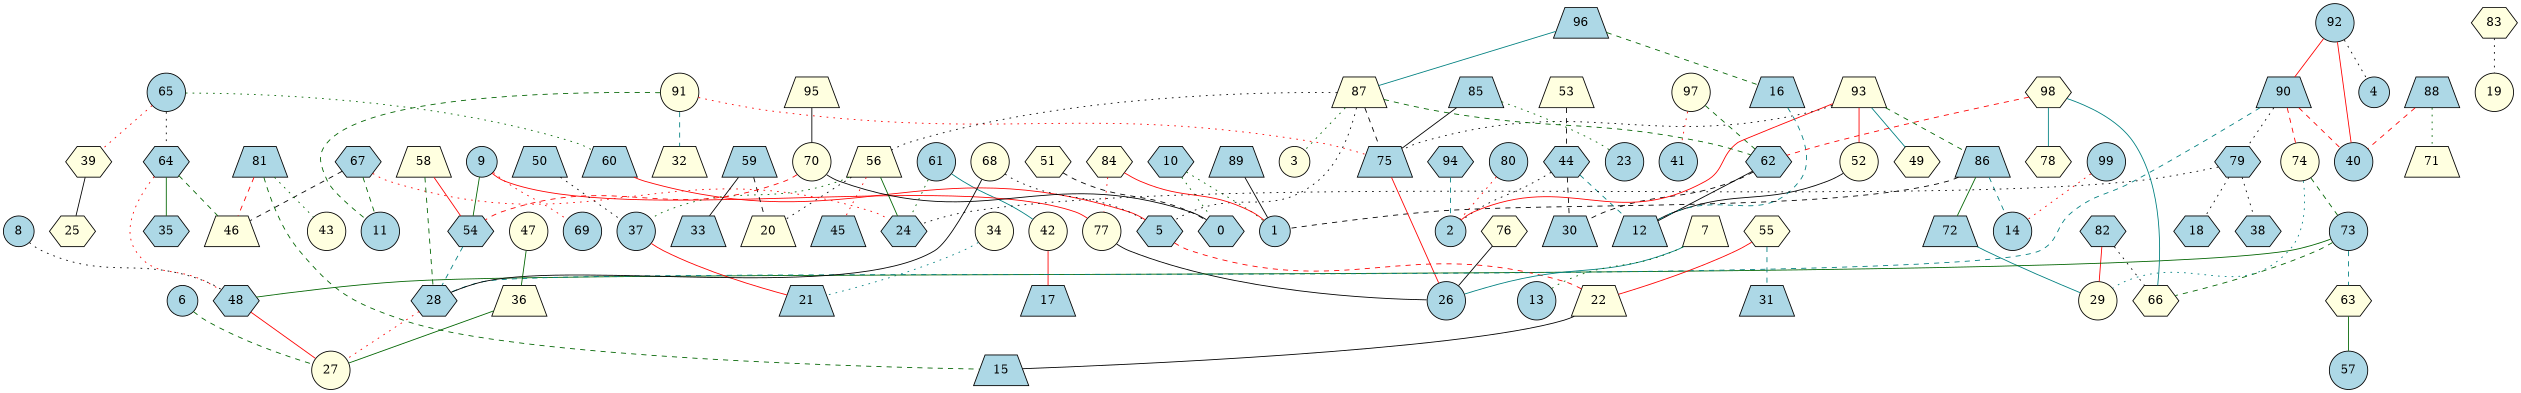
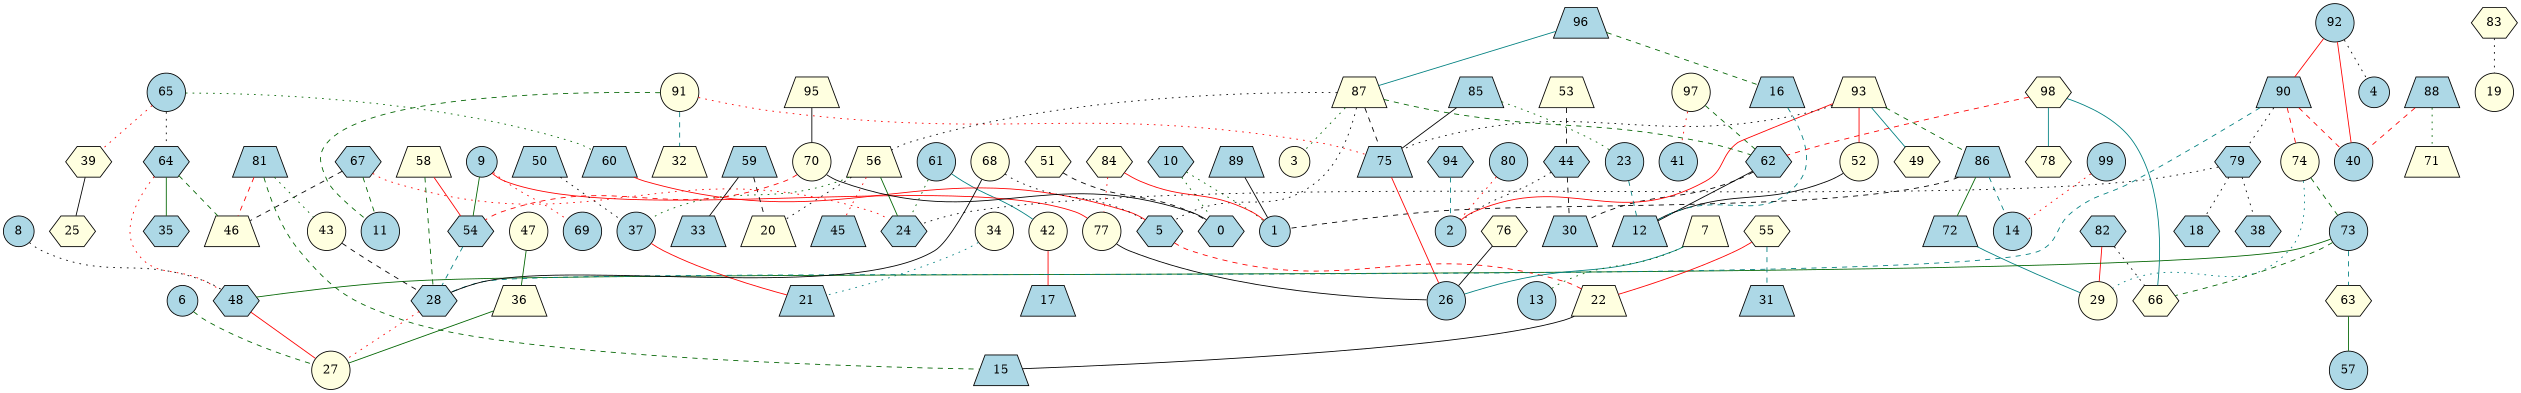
edge "44" -- "12": now "23" -- "12"
edge "43" -- "28": added
